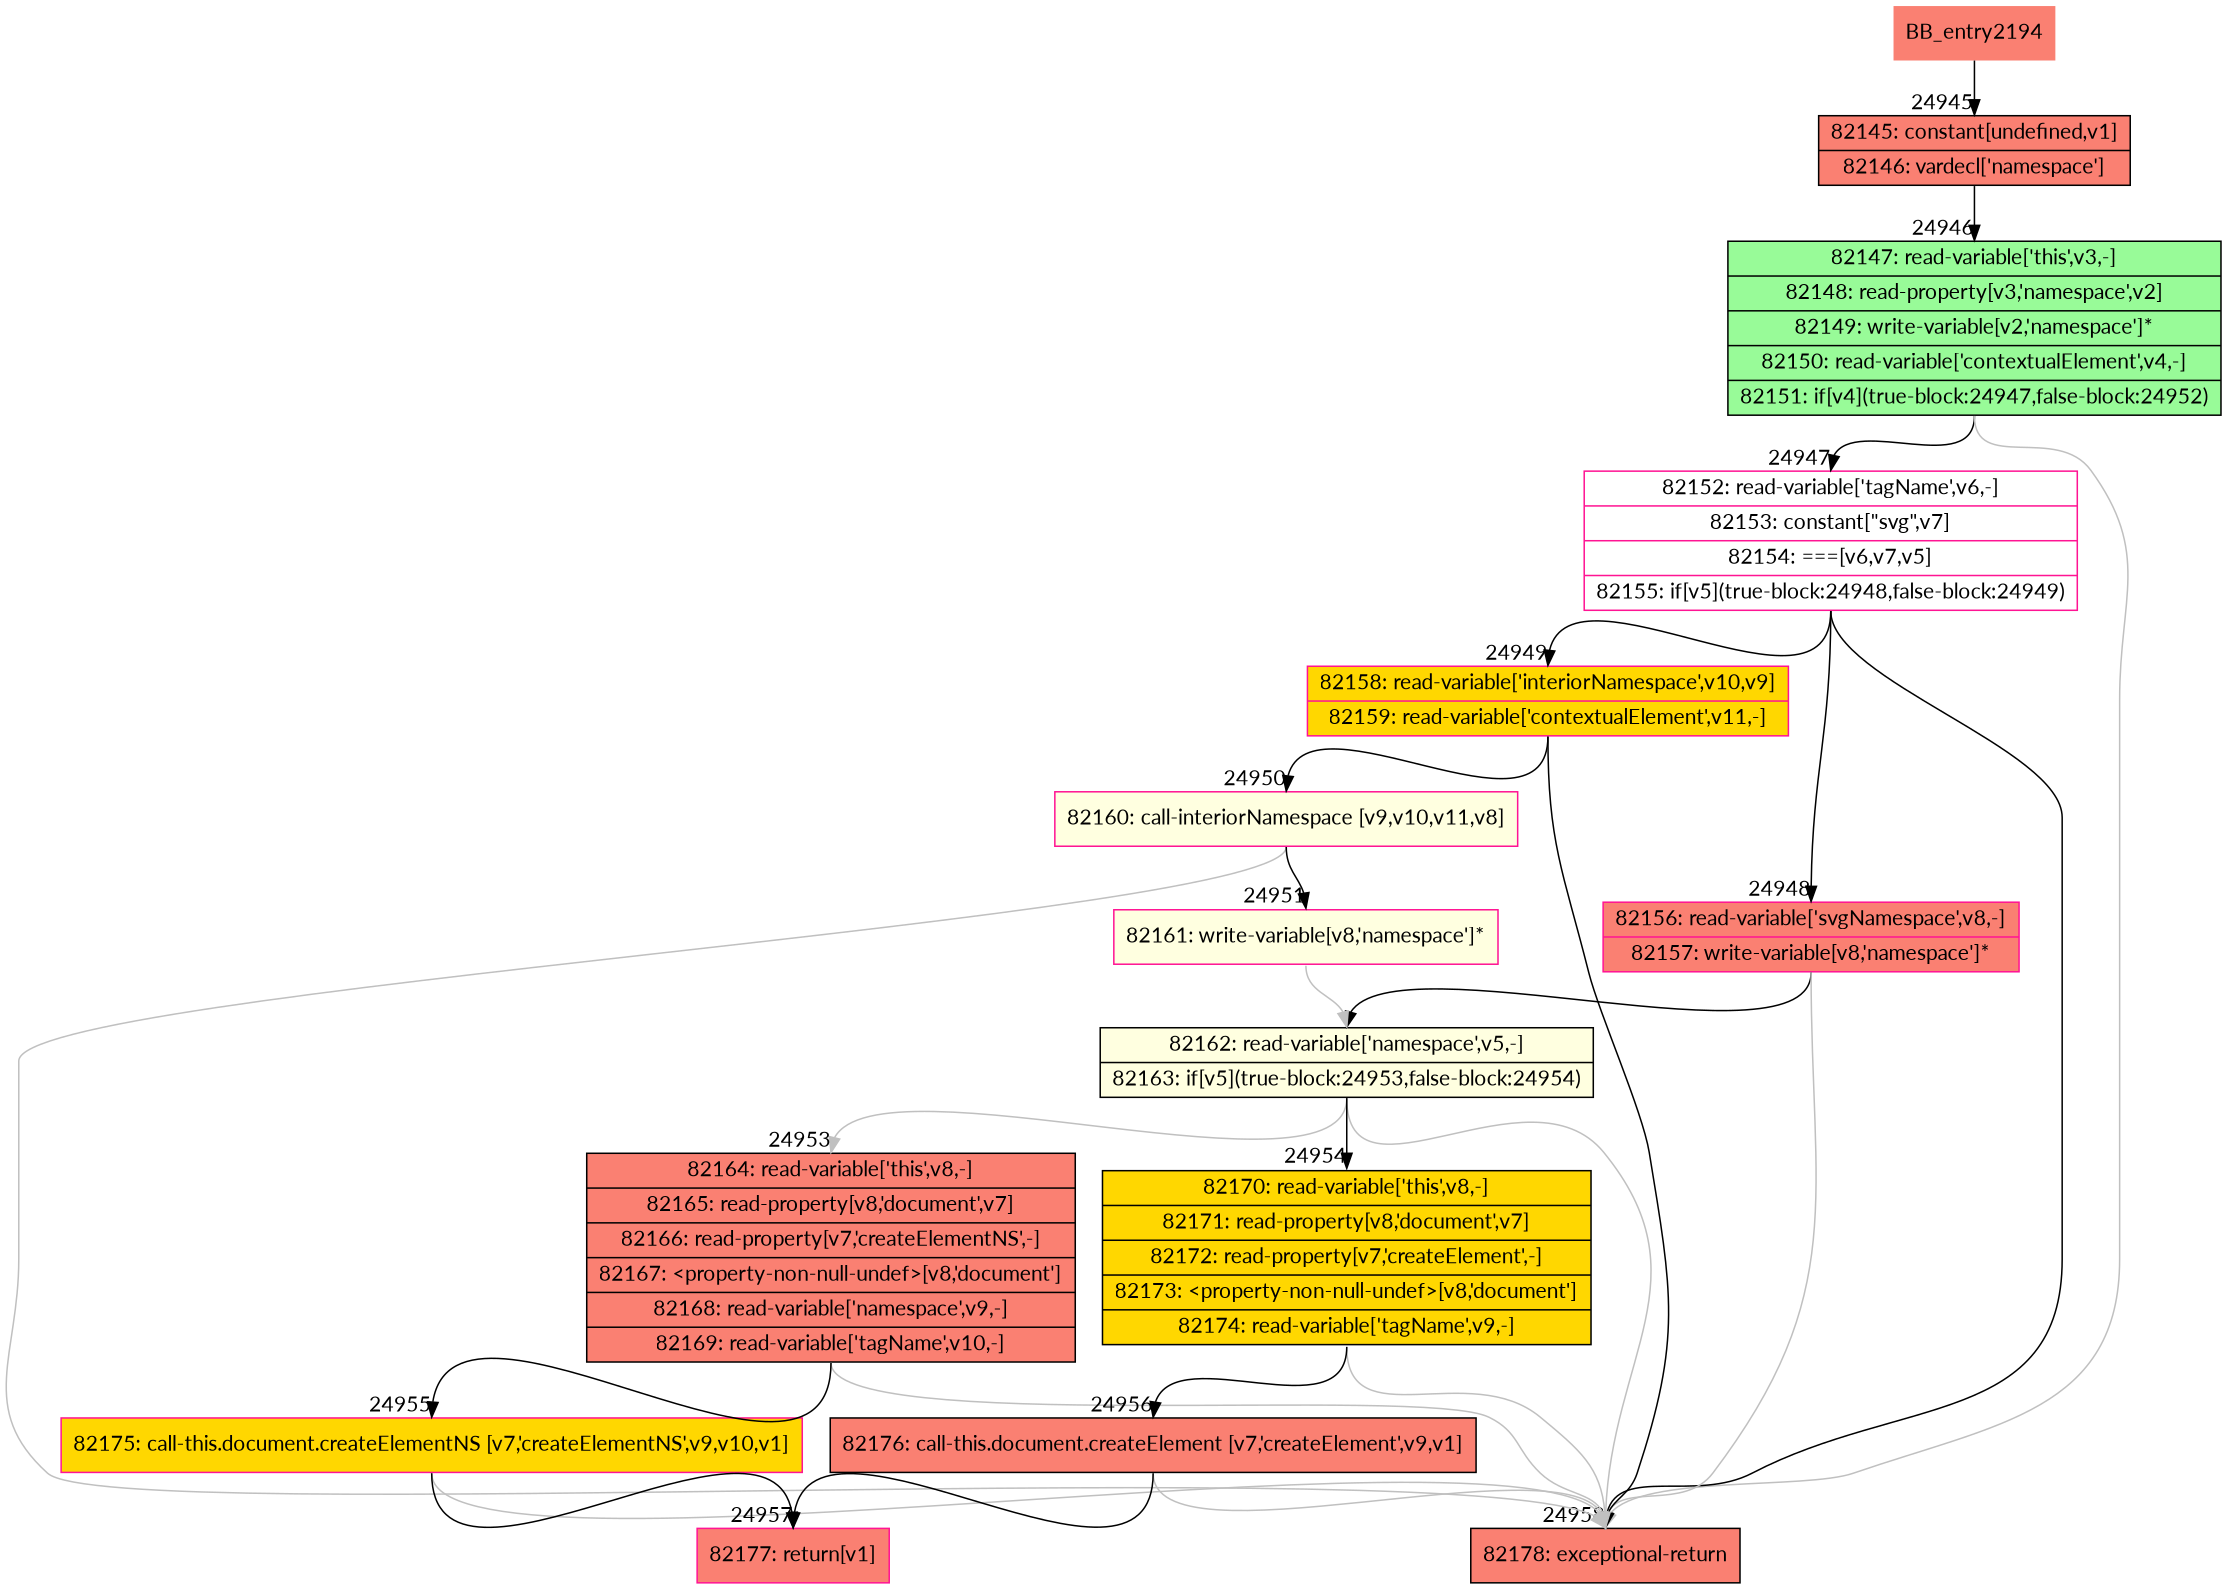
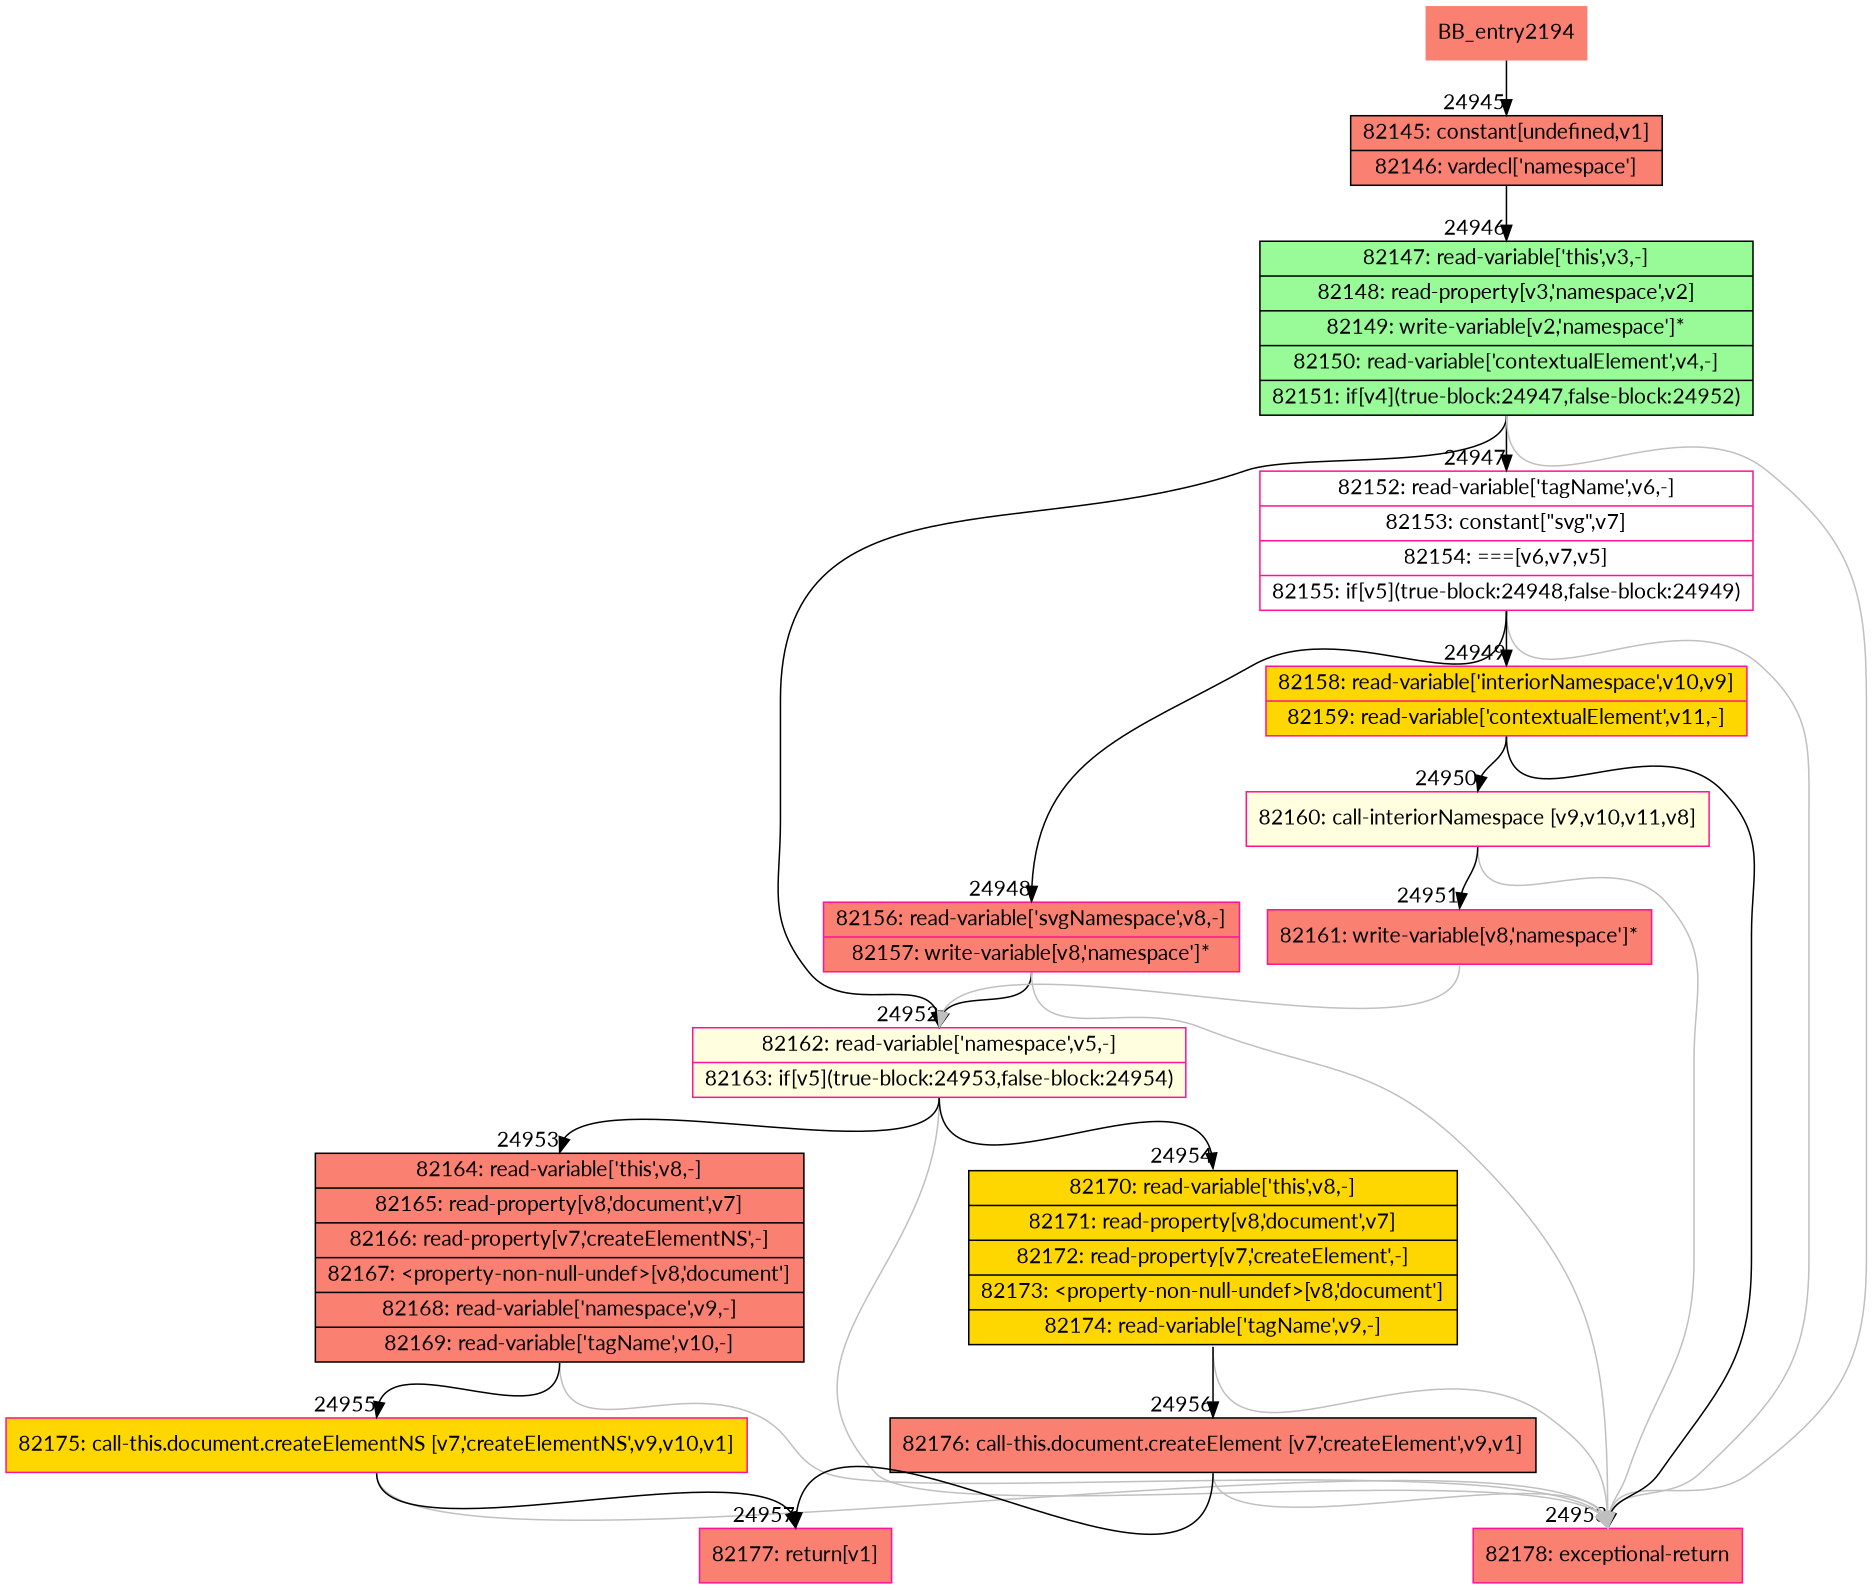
edge "82147: read-variable['this',v3,-]" -> "82162: read-variable['namespace',v5,-]": added
node "82161: write-variable[v8,'namespace']*": fillcolor lightyellow -> salmon
node "82162: read-variable['namespace',v5,-]": color black -> deeppink
edge "82162: read-variable['namespace',v5,-]" -> "82164: read-variable['this',v8,-]": color gray -> black
edge "82152: read-variable['tagName',v6,-]" -> "82178: exceptional-return": color black -> gray
node "82178: exceptional-return": color black -> deeppink
